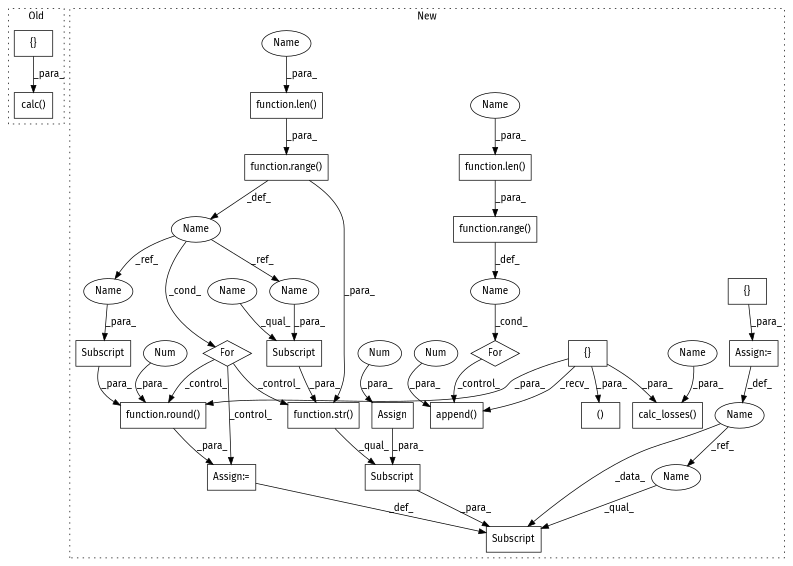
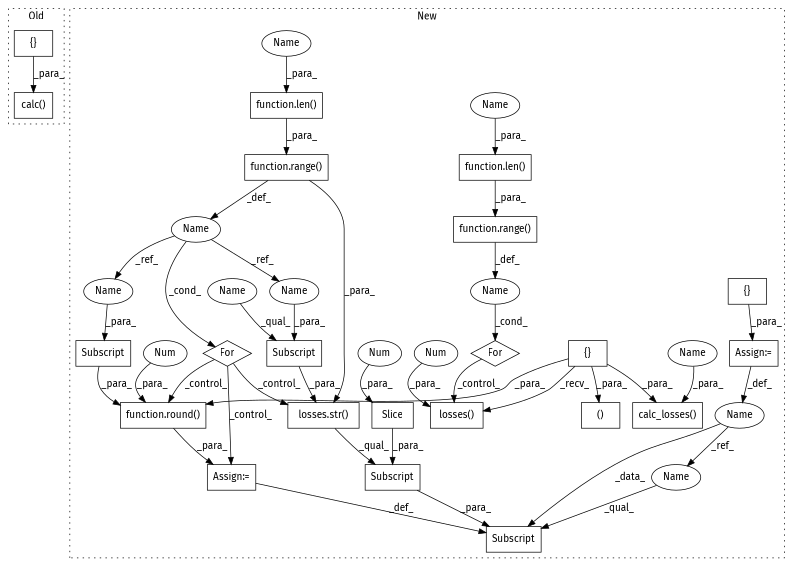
node "function.str()": label "function.str()" -> "losses.str()"
node "Assign": label "Assign" -> "Slice"
node "append()": label "append()" -> "losses()"
